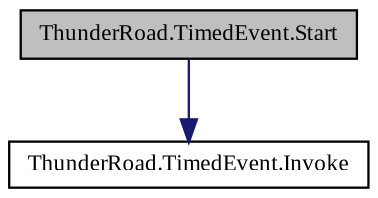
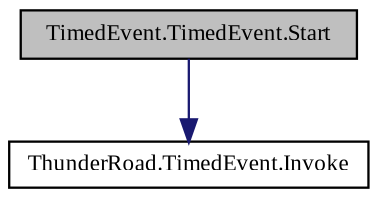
node "ThunderRoad.TimedEvent.Start": label "ThunderRoad.TimedEvent.Start" -> "TimedEvent.TimedEvent.Start"
